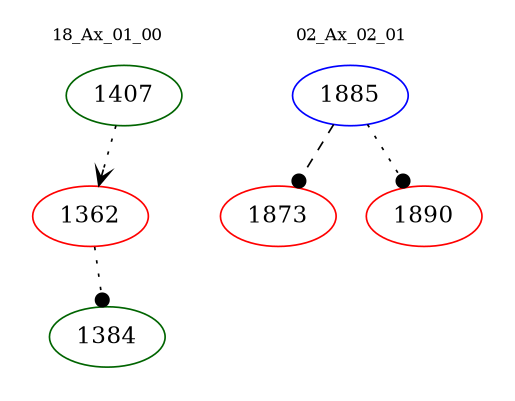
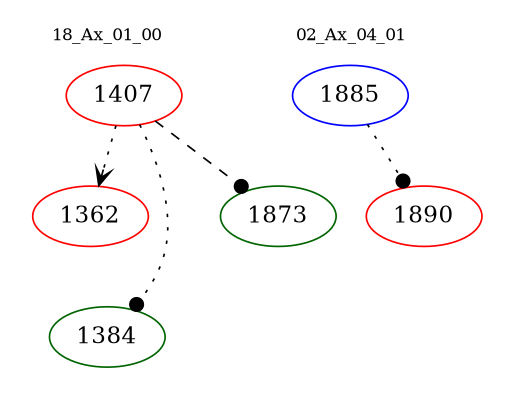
cluster "02_Ax_02_01": label "02_Ax_02_01" -> "02_Ax_04_01"
node "1407": color darkgreen -> red
edge "1885" -> "1873": now "1407" -> "1873"
node "1873": color red -> darkgreen
edge "1362" -> "1384": now "1407" -> "1384"
